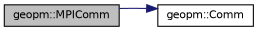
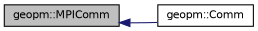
edge "geopm::MPIComm" -> "geopm::Comm": reversed
